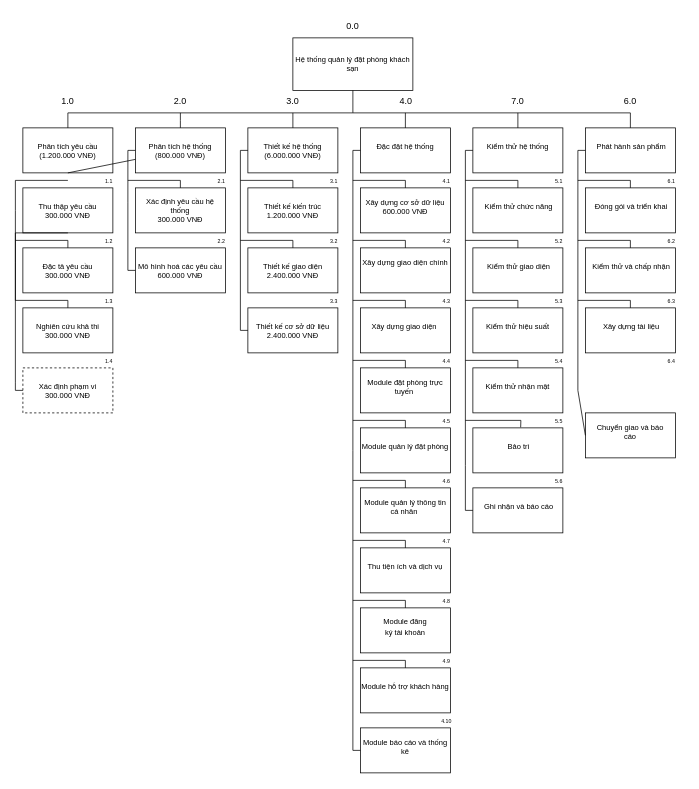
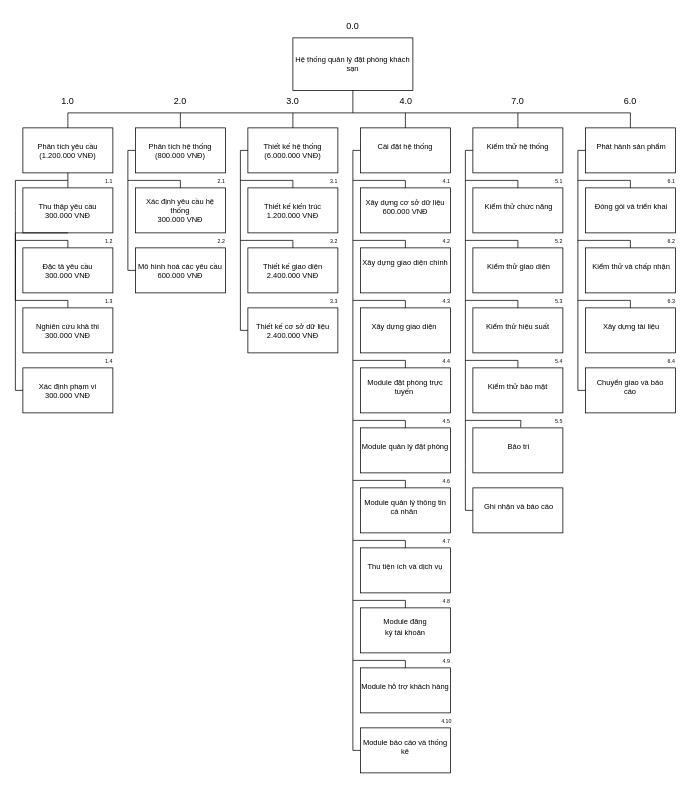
node "Đặc đặt hệ thống": label "Đặc đặt hệ thống" -> "Cài đặt hệ thống"
edge "Phân tích yêu cầu(1.200.000 VNĐ)" -- "Phân tích hệ thống (800.000 VNĐ)": now "Phân tích yêu cầu(1.200.000 VNĐ)" -- "Thu thập yêu cầu 300.000 VNĐ"
node "Xác định phạm vi 300.000 VNĐ": style dashed -> solid
node "Kiểm thử nhận mật": label "Kiểm thử nhận mật" -> "Kiểm thử bảo mật"
node "Chuyển giao và báocáo": moved (630, 435) -> (630, 390)
node "5.6": removed
